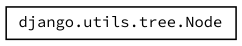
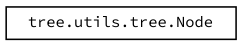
node "django.utils.tree.Node": label "django.utils.tree.Node" -> "tree.utils.tree.Node"
